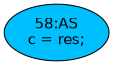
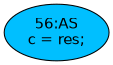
node "58:AS c = res;": label "58:AS c = res;" -> "56:AS c = res;"
